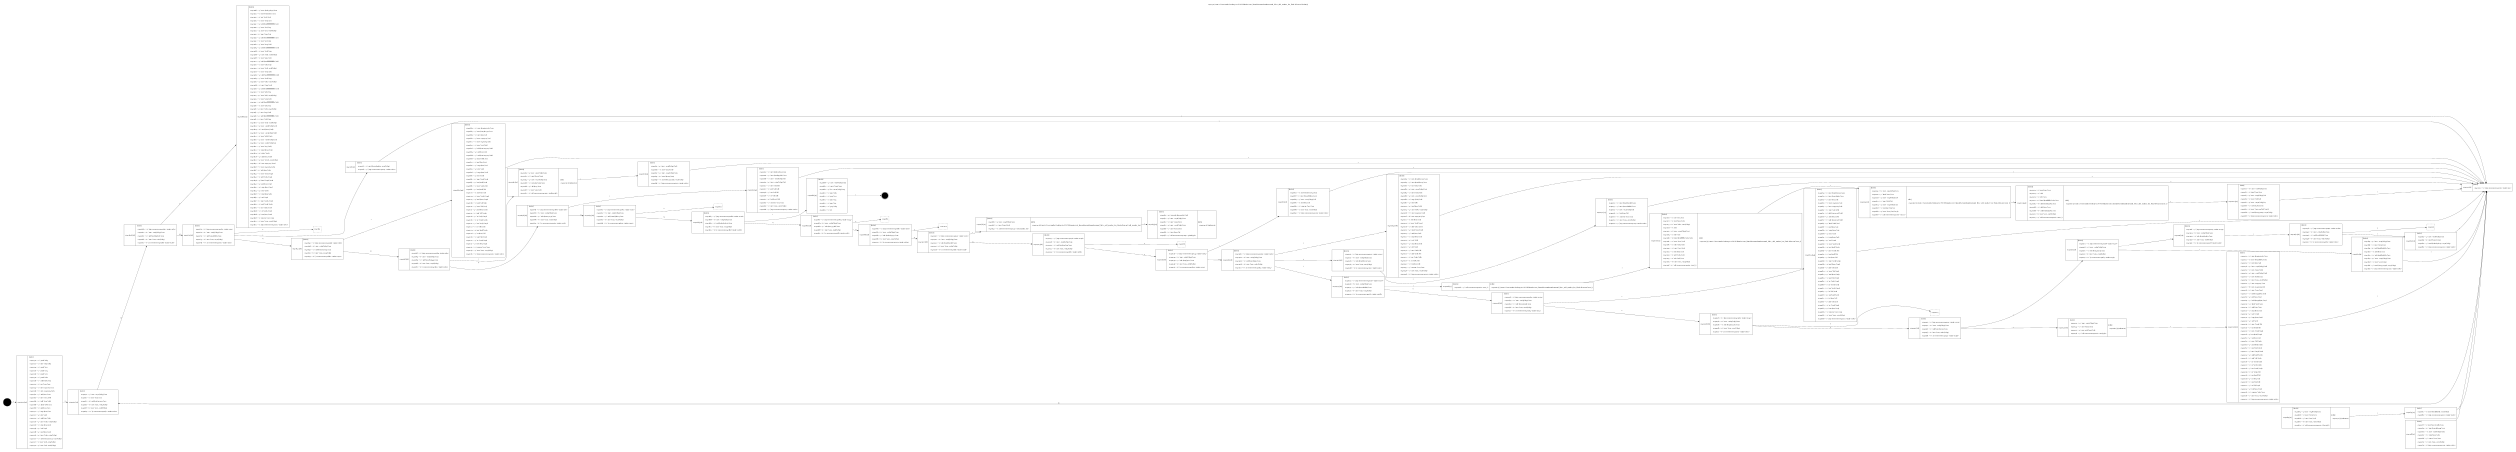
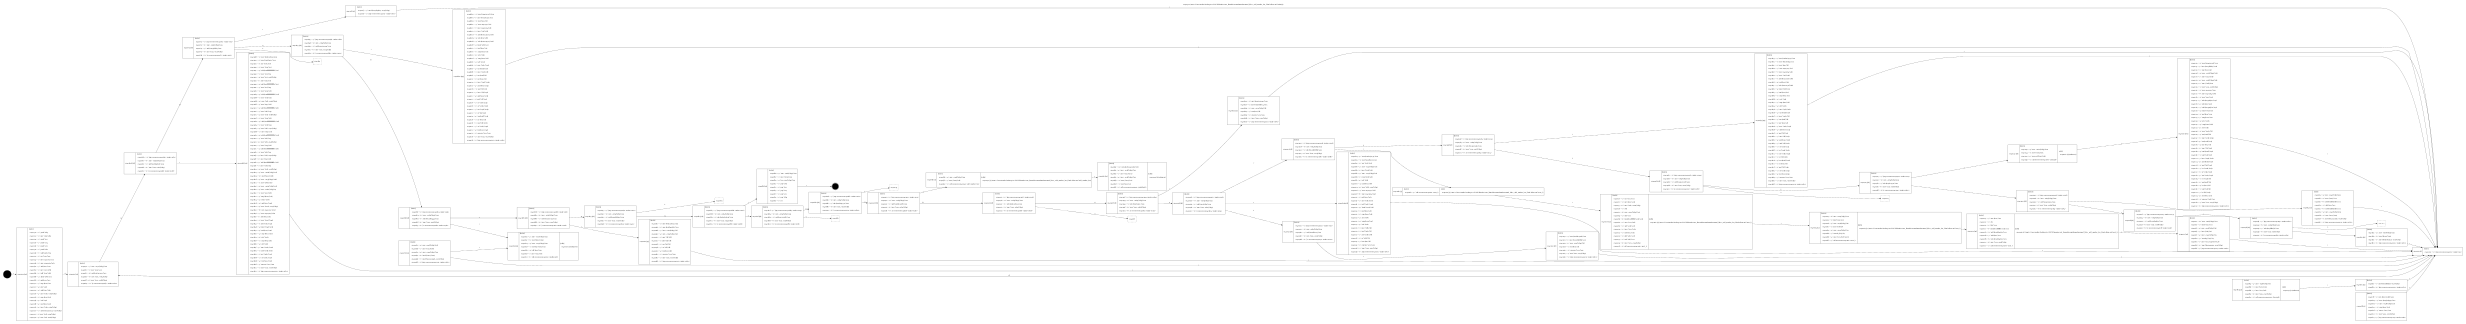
edge "0x401d1a [29]" -> "0x401d37 [29]": reversed
